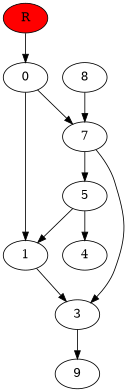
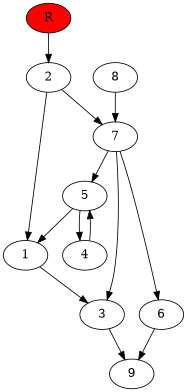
node "0": label "0" -> "2"
edge "4" -> "5": added
node "6": added
